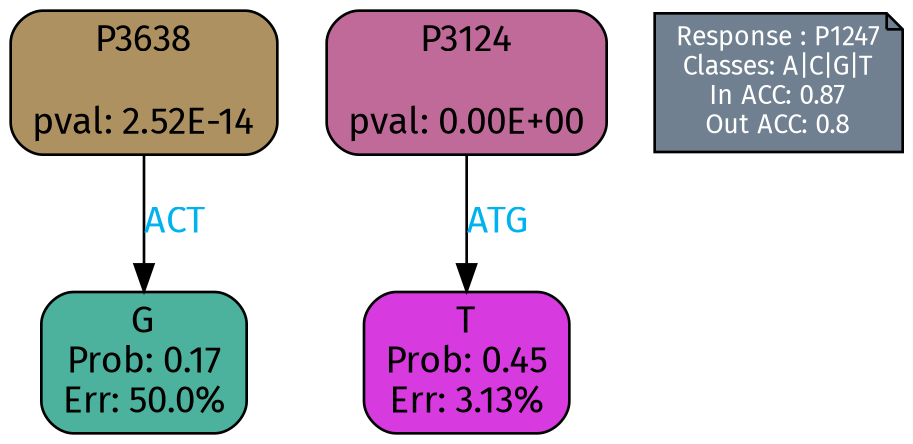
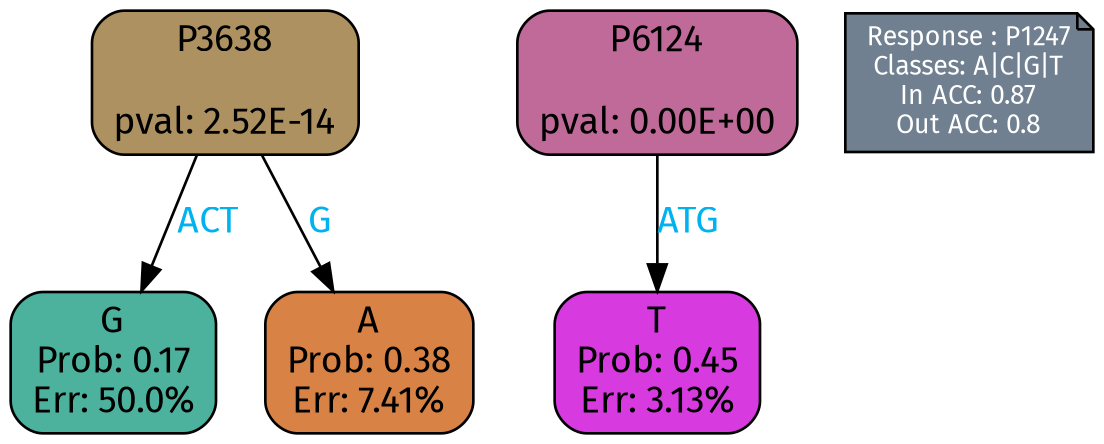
node "P3124 pval: 0.00E+00": label "P3124 pval: 0.00E+00" -> "P6124 pval: 0.00E+00"
node "A Prob: 0.38 Err: 7.41%": added
